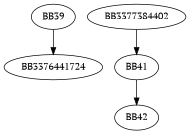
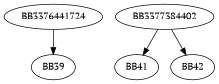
edge "BB39" -> "BB3376441724": reversed
edge "BB41" -> "BB42": now "BB3377384402" -> "BB42"
